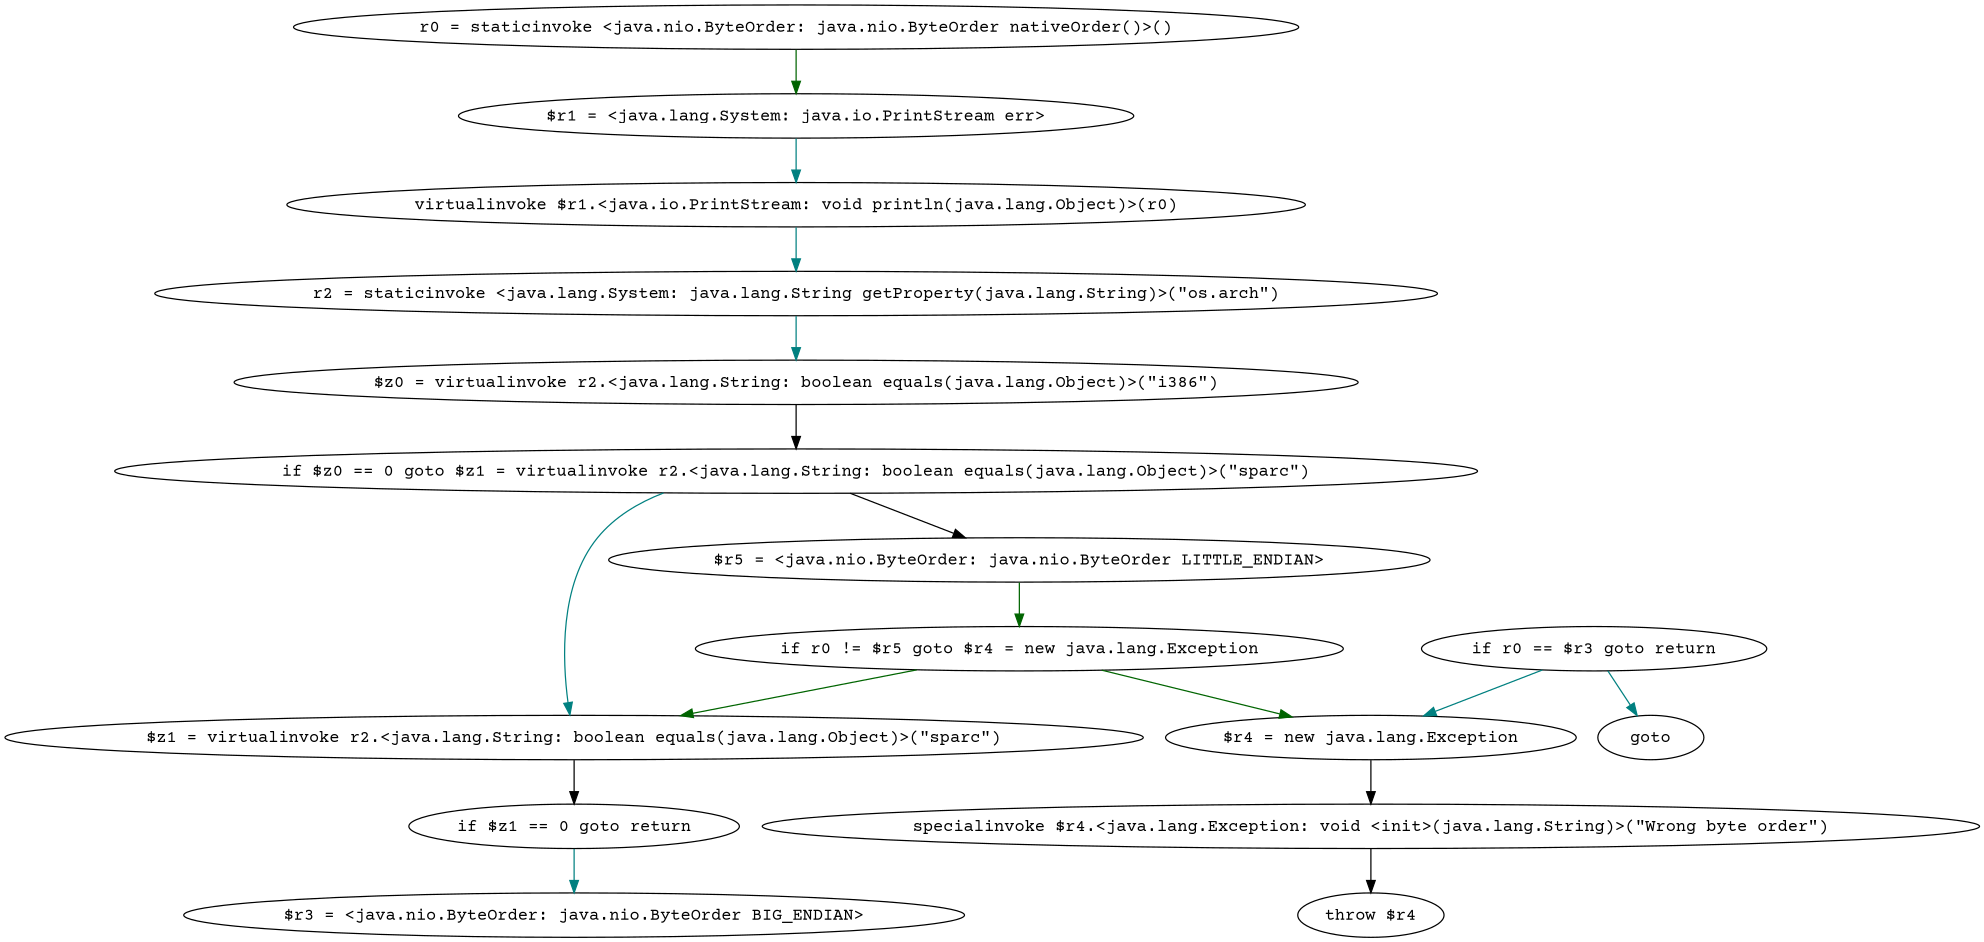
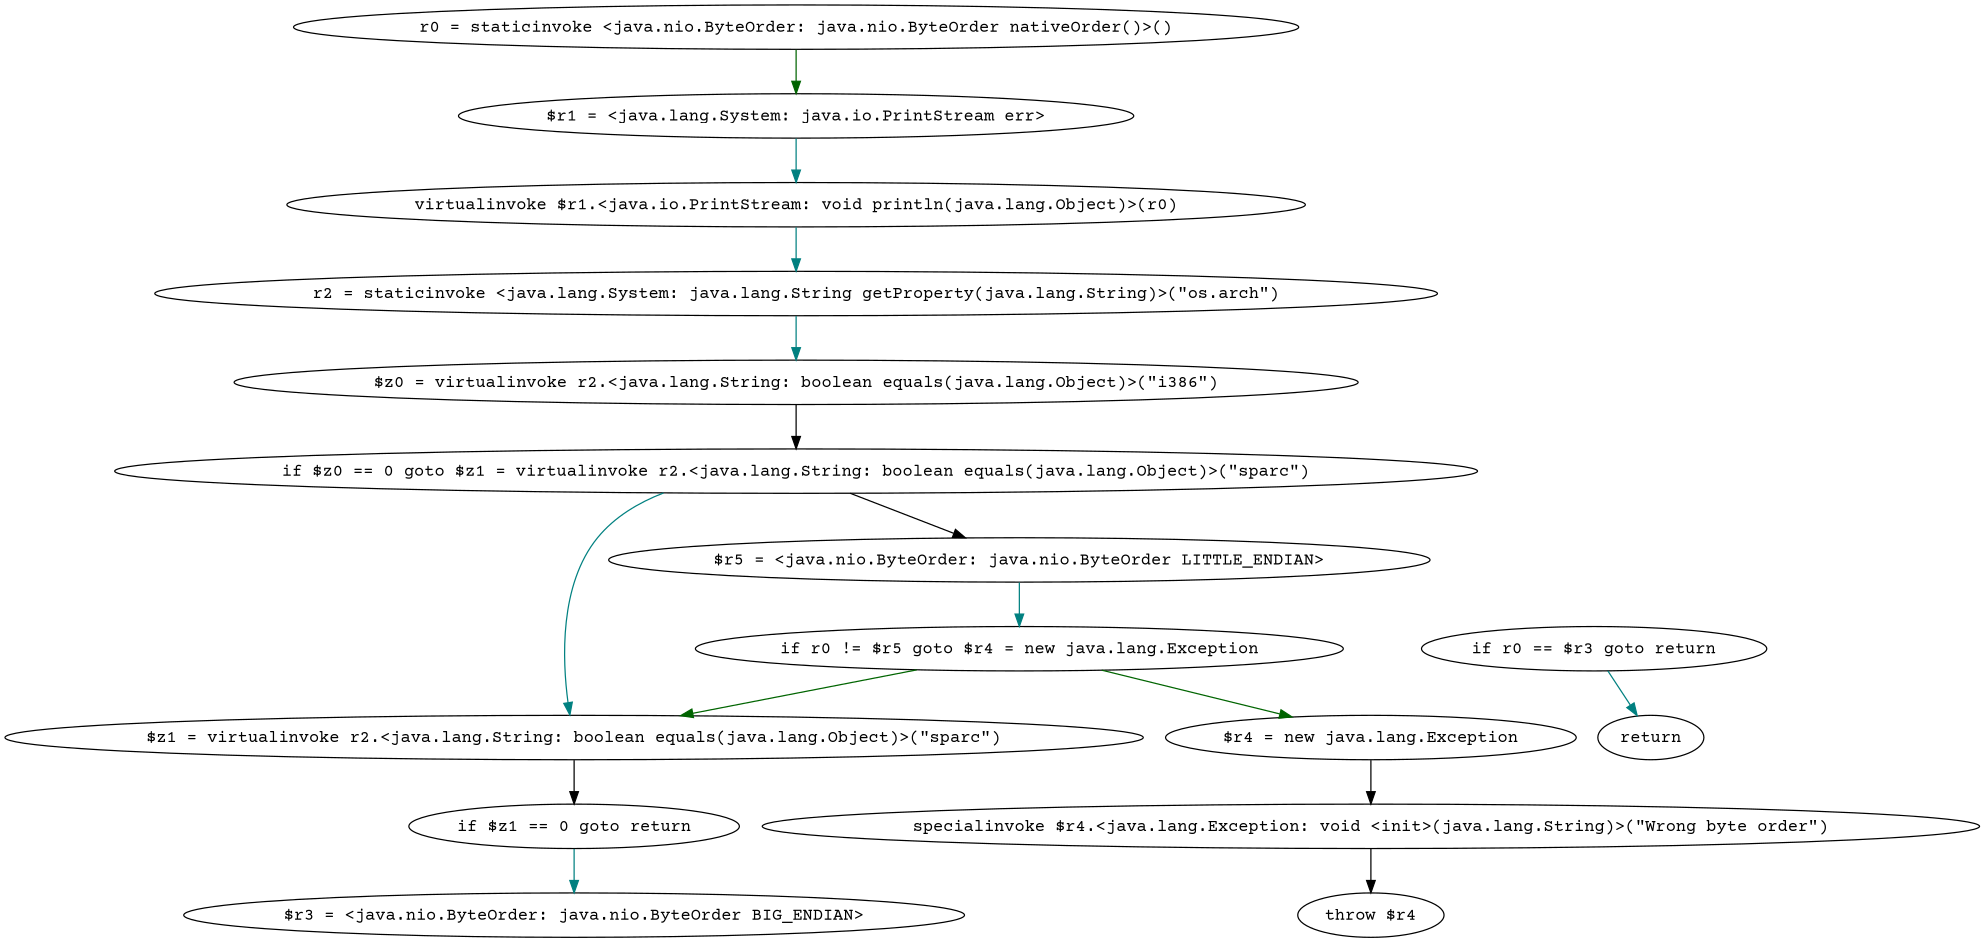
edge "$r5 = <java.nio.ByteOrder: java.nio.ByteOrder LITTLE_ENDIAN>" -> "if r0 != $r5 goto $r4 = new java.lang.Exception": color darkgreen -> teal
edge "if r0 == $r3 goto return" -> "$r4 = new java.lang.Exception": removed
node "goto": label "goto" -> "return"
